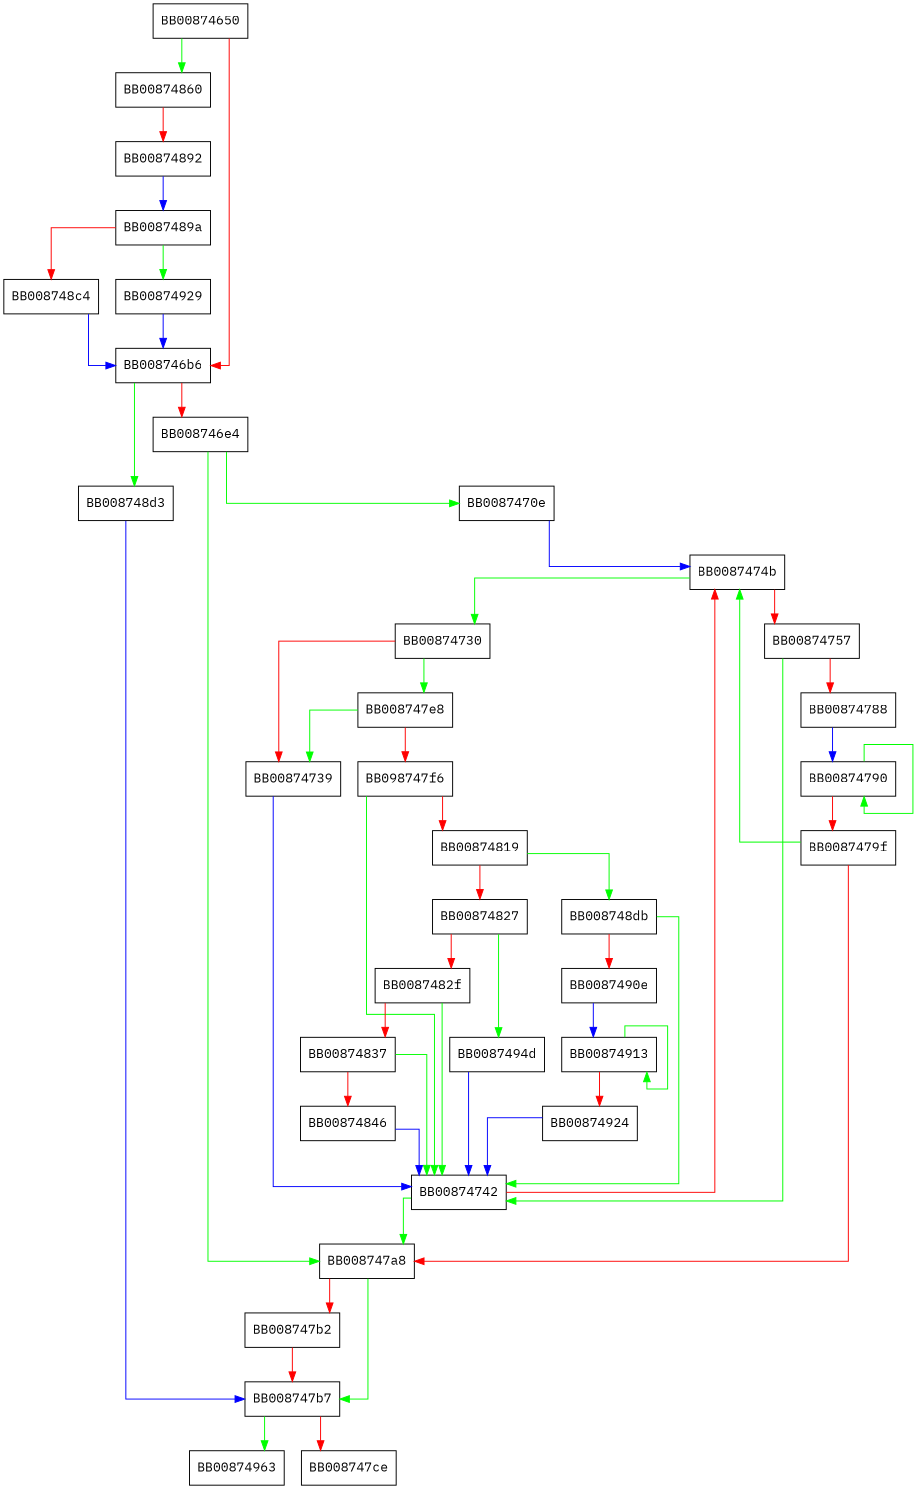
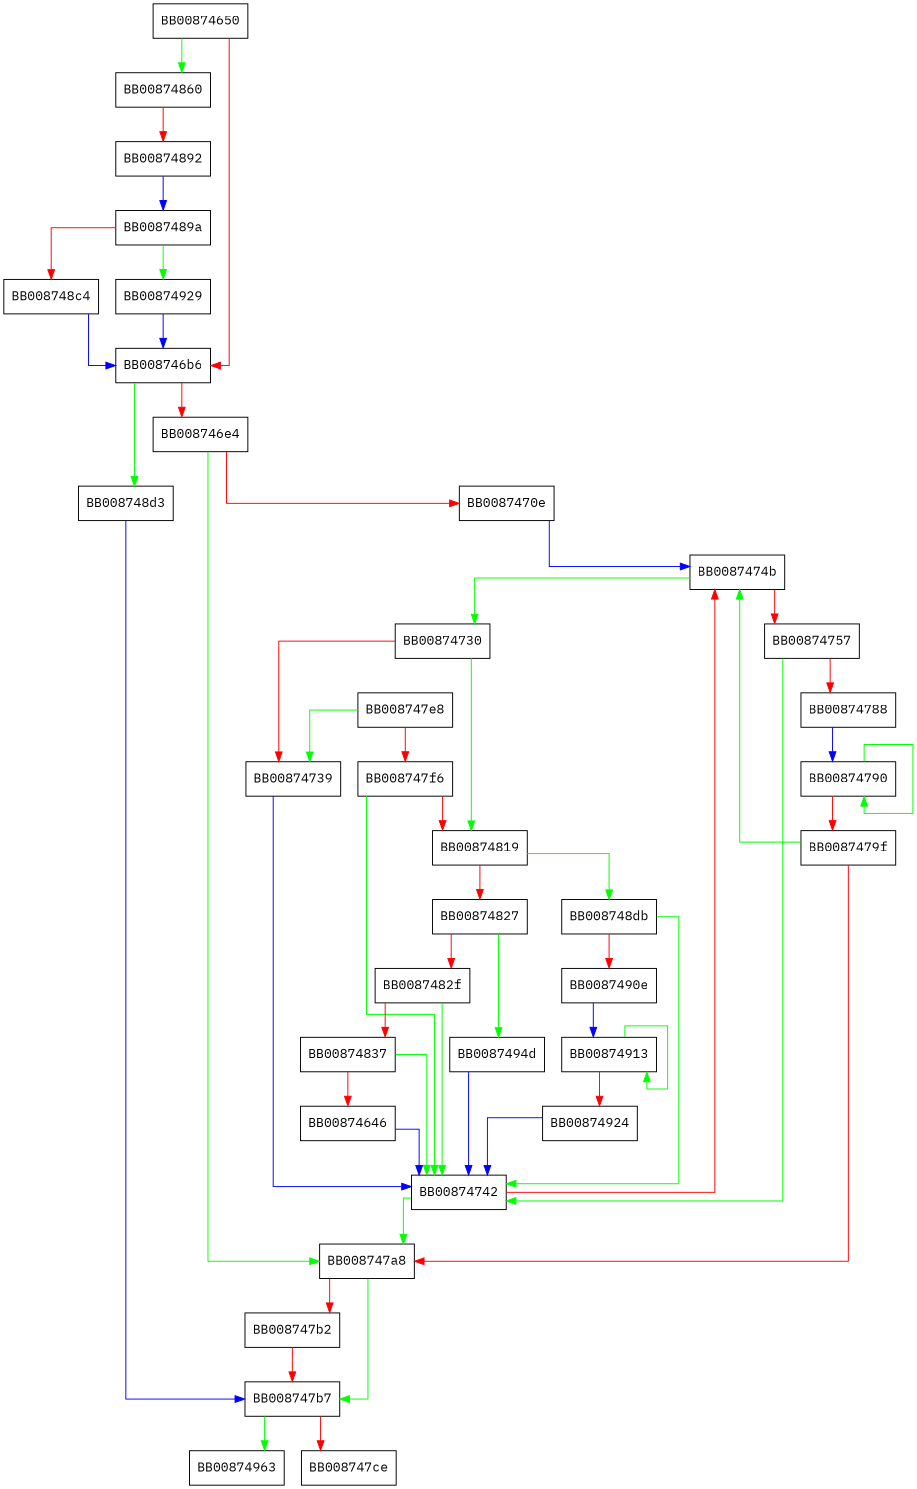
edge "BB008746e4" -> "BB0087470e": color green -> red
edge "BB00874730" -> "BB008747e8": now "BB00874730" -> "BB00874819"
node "BB098747f6": label "BB098747f6" -> "BB008747f6"
node "BB00874846": label "BB00874846" -> "BB00874646"
